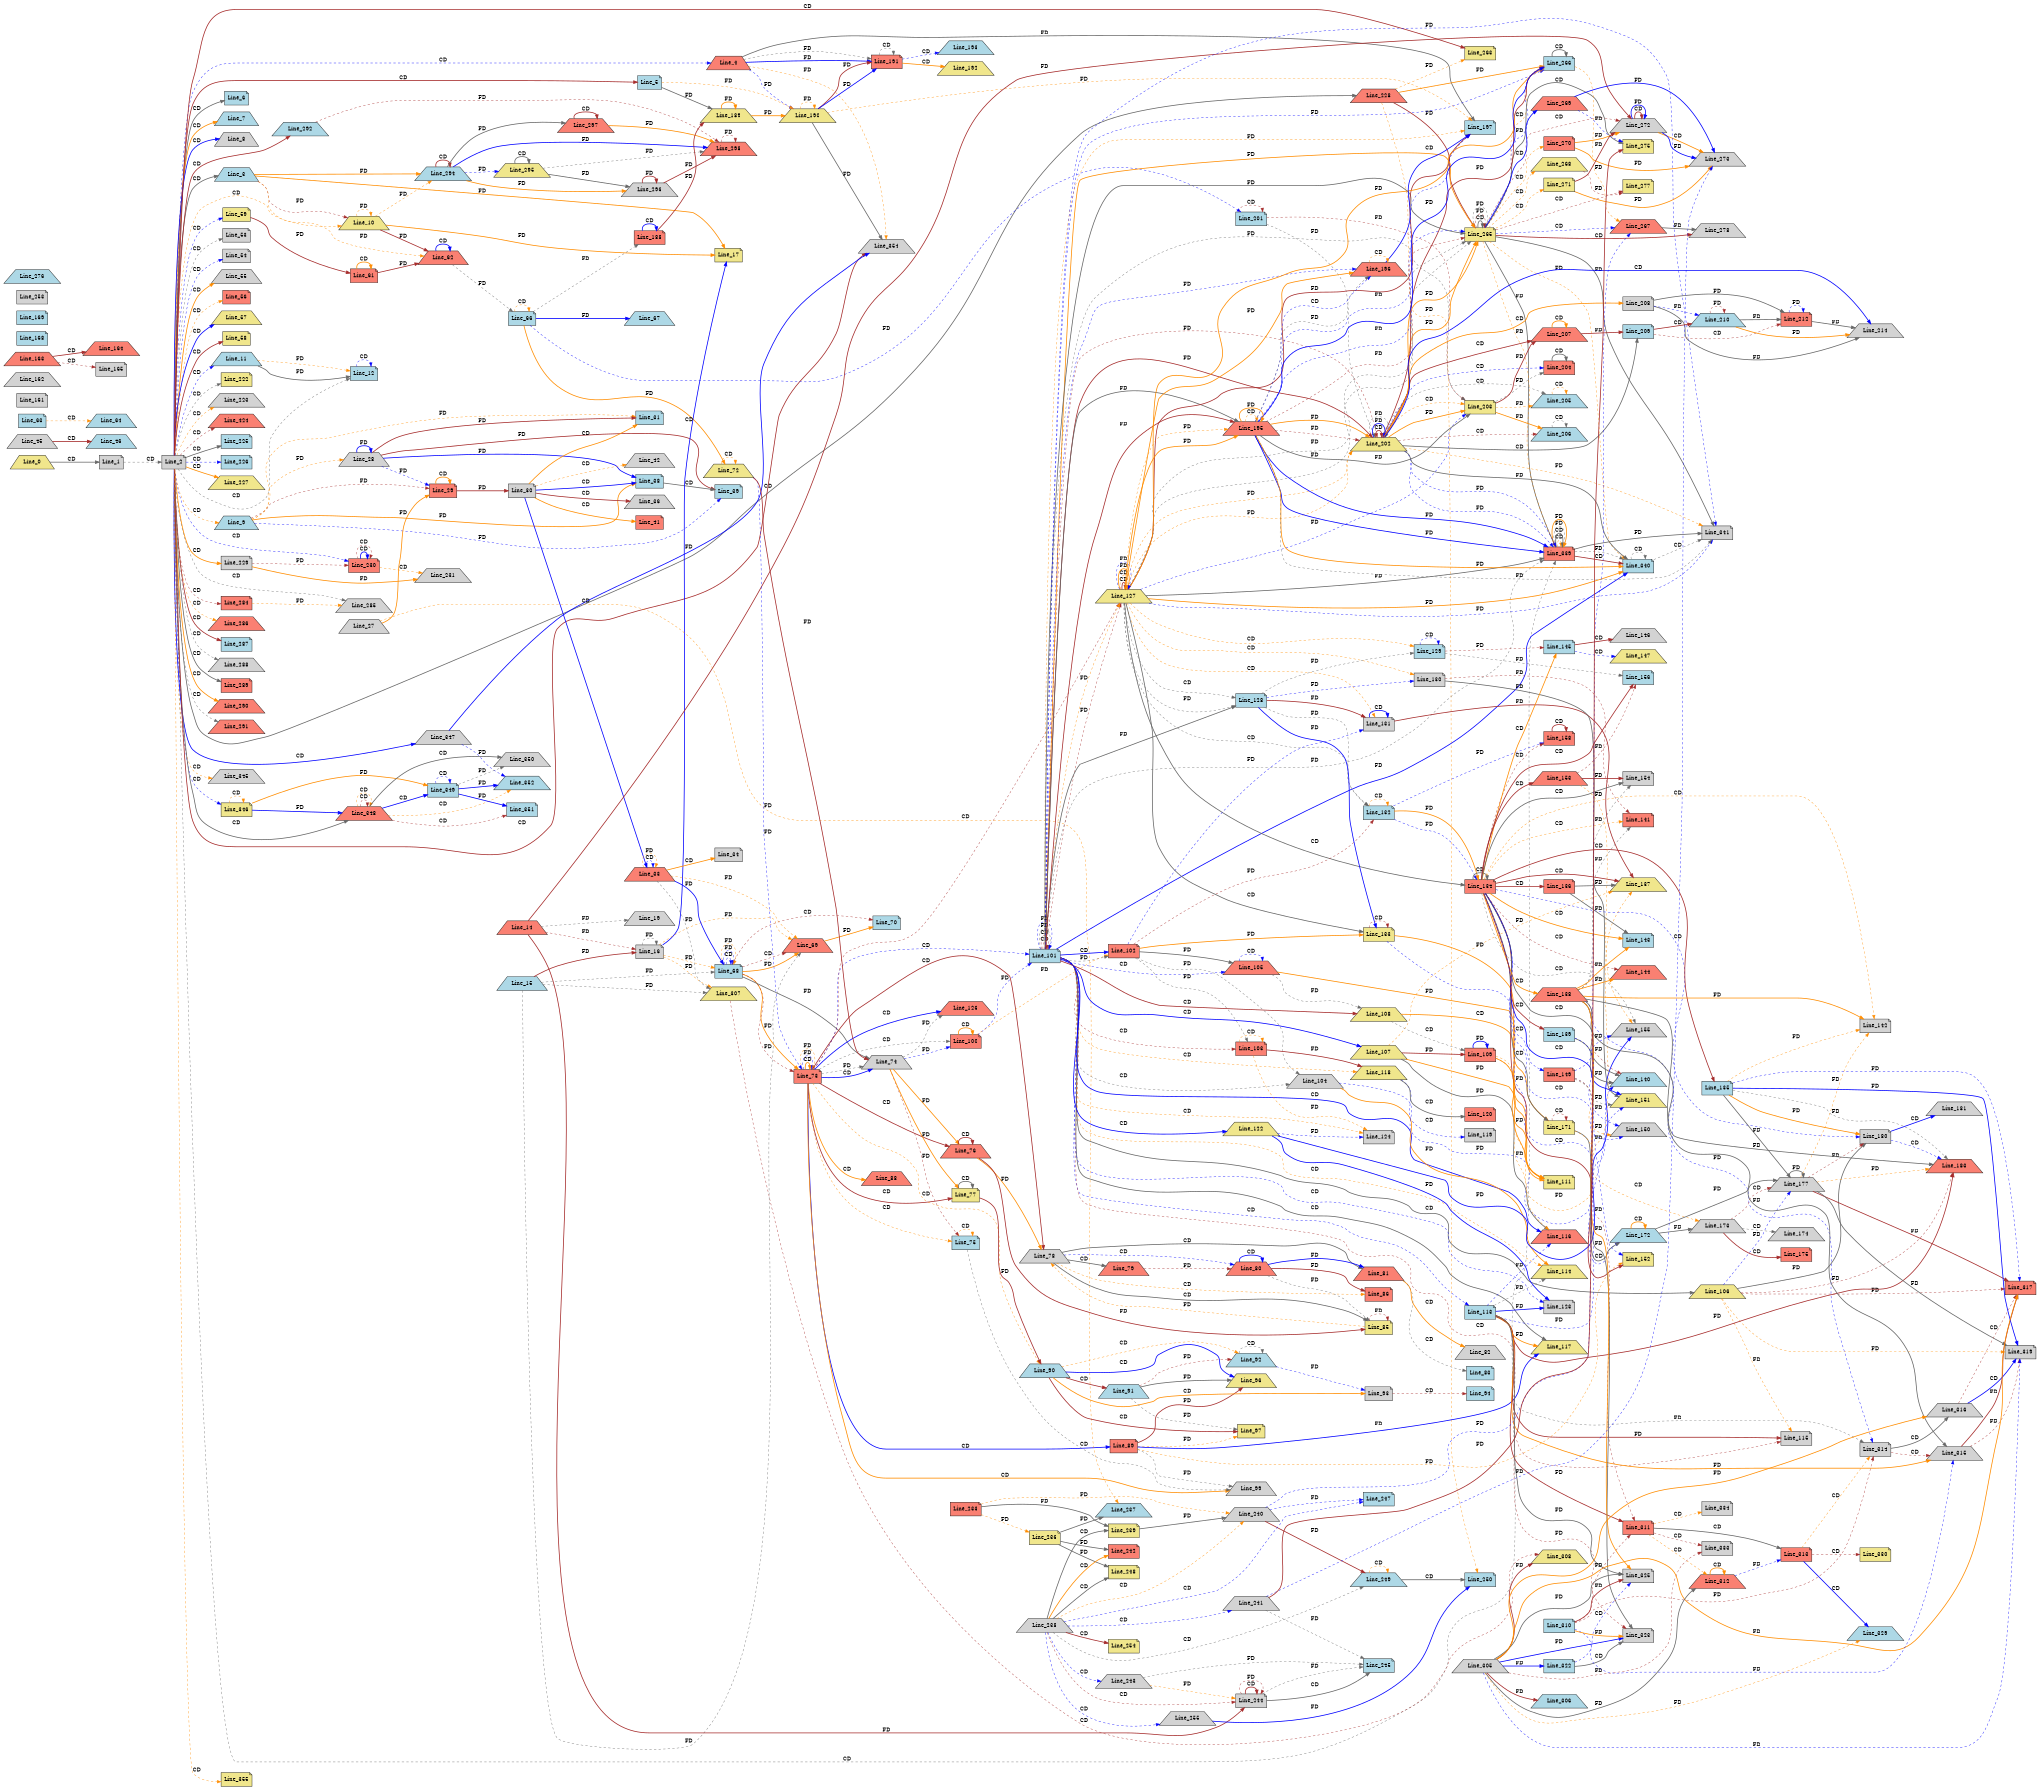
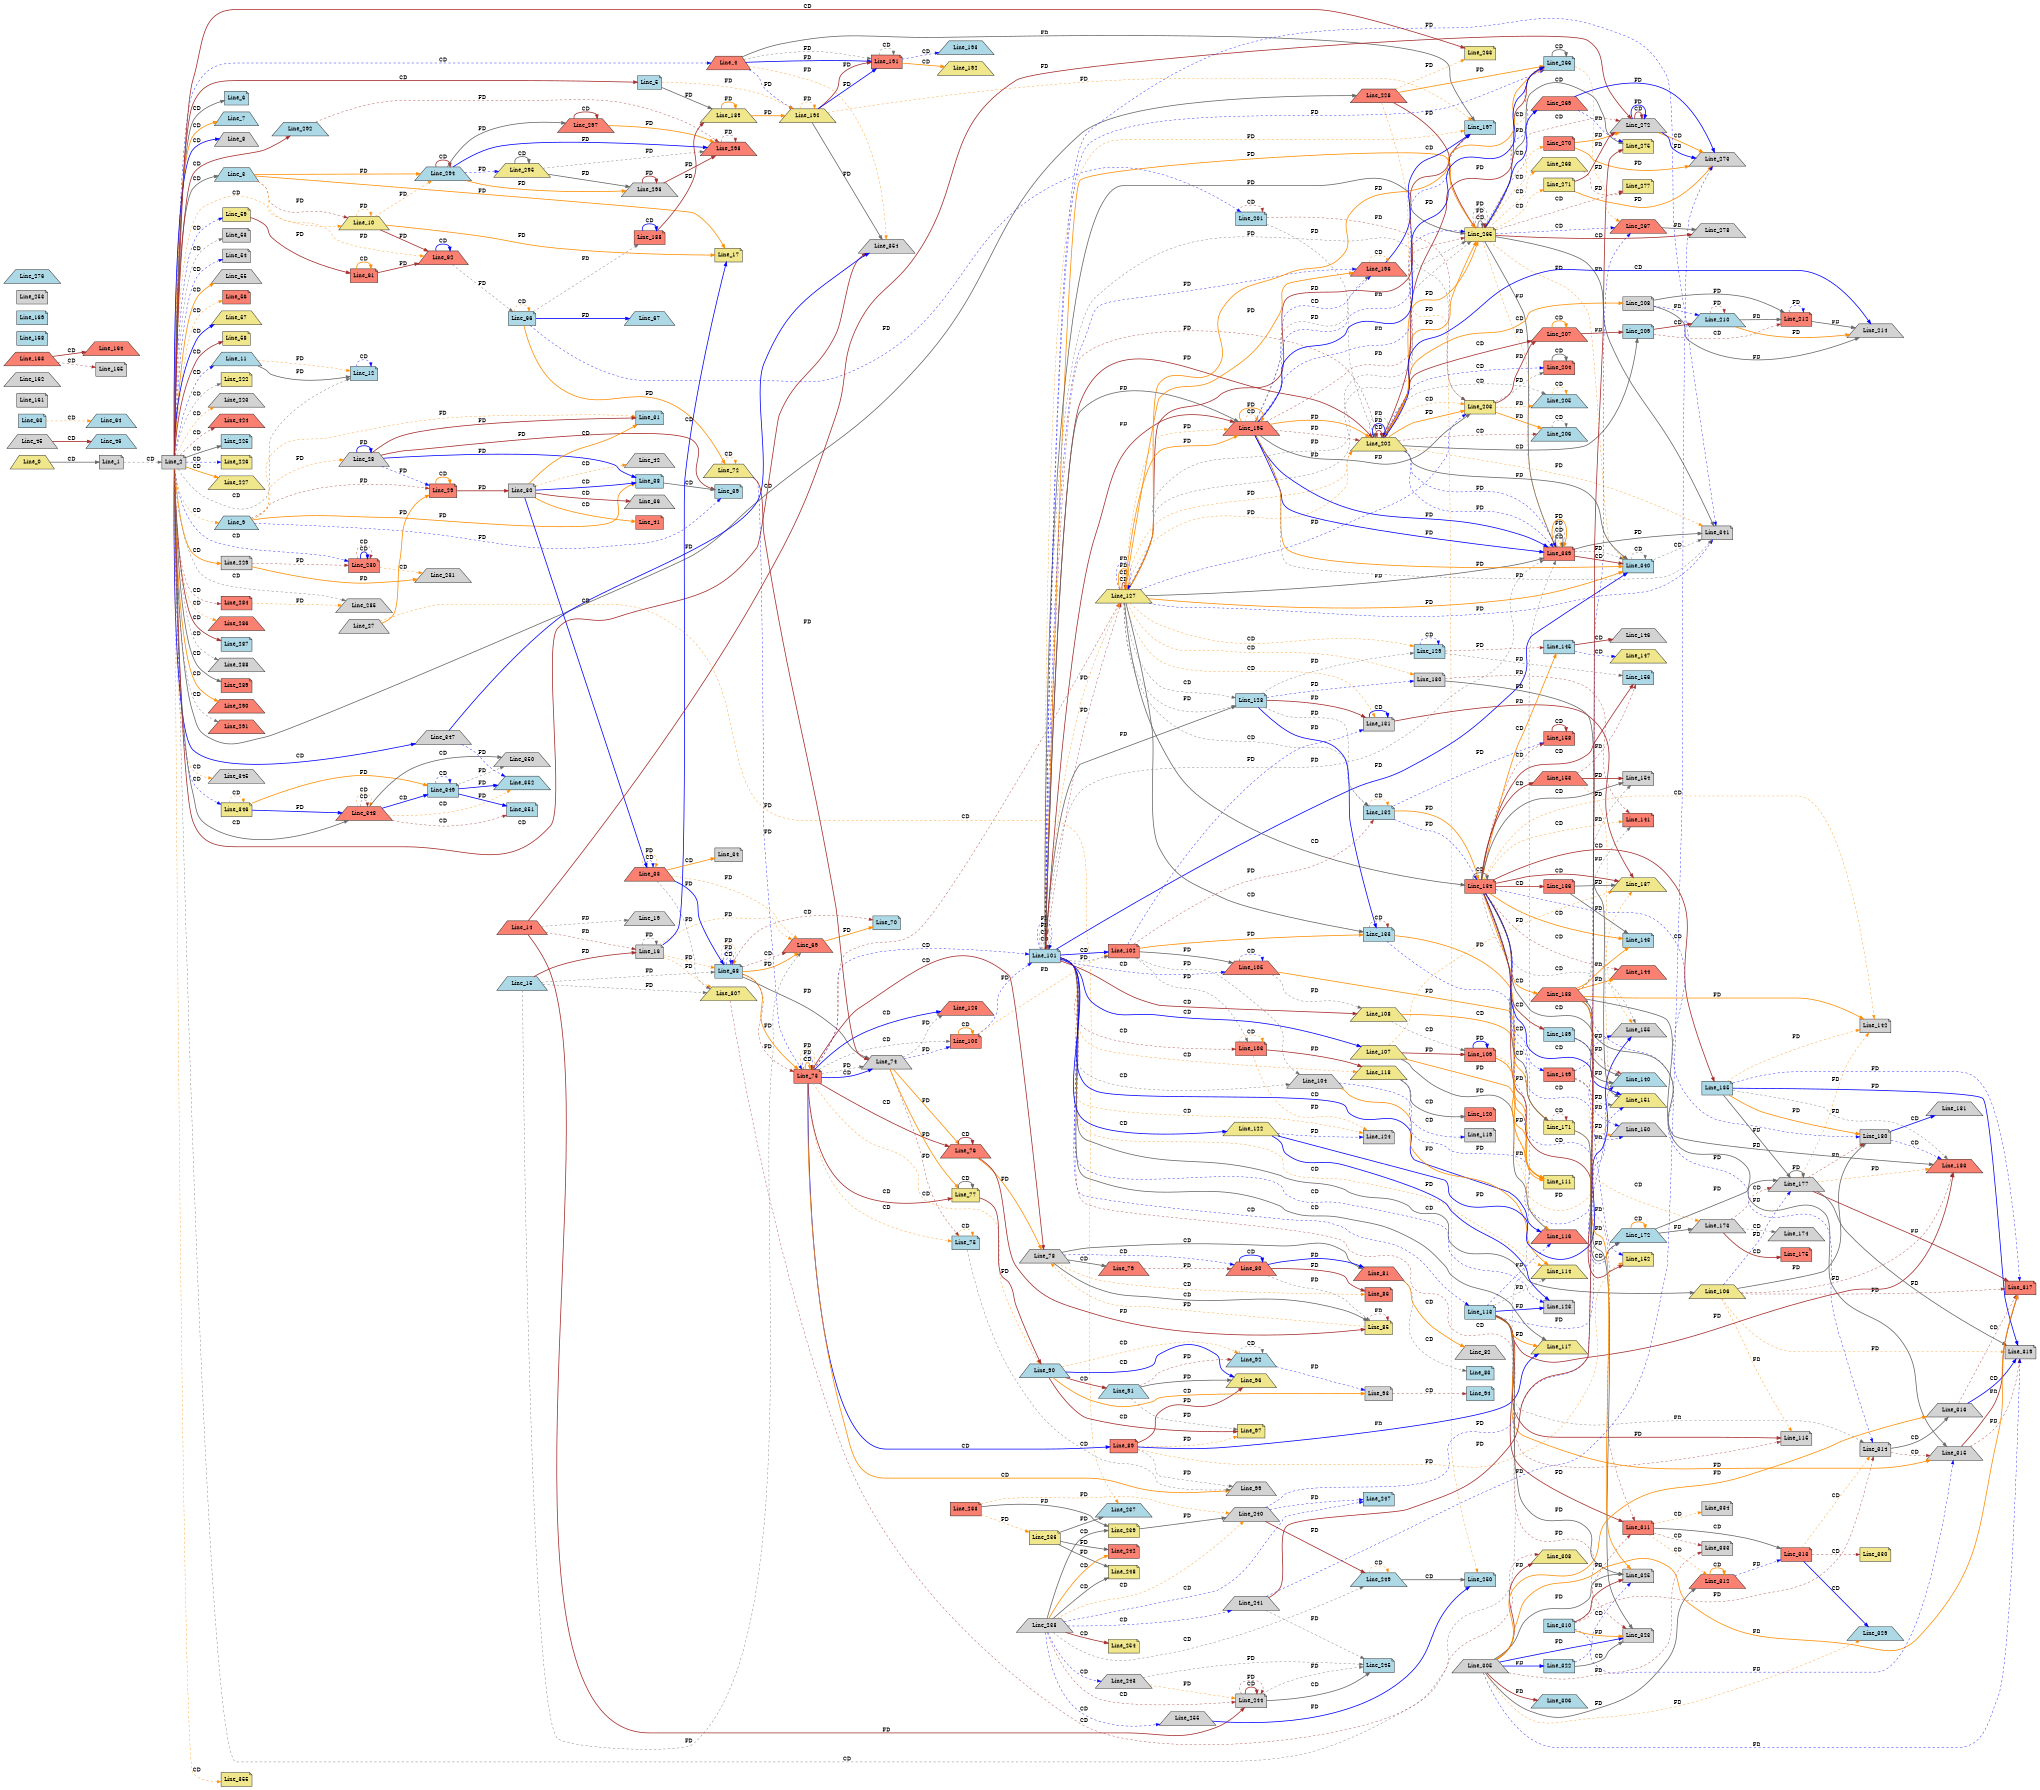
node "Line_226": fillcolor lightblue -> khaki
node "Line_133": fillcolor khaki -> lightblue
node "Line_88": removed
